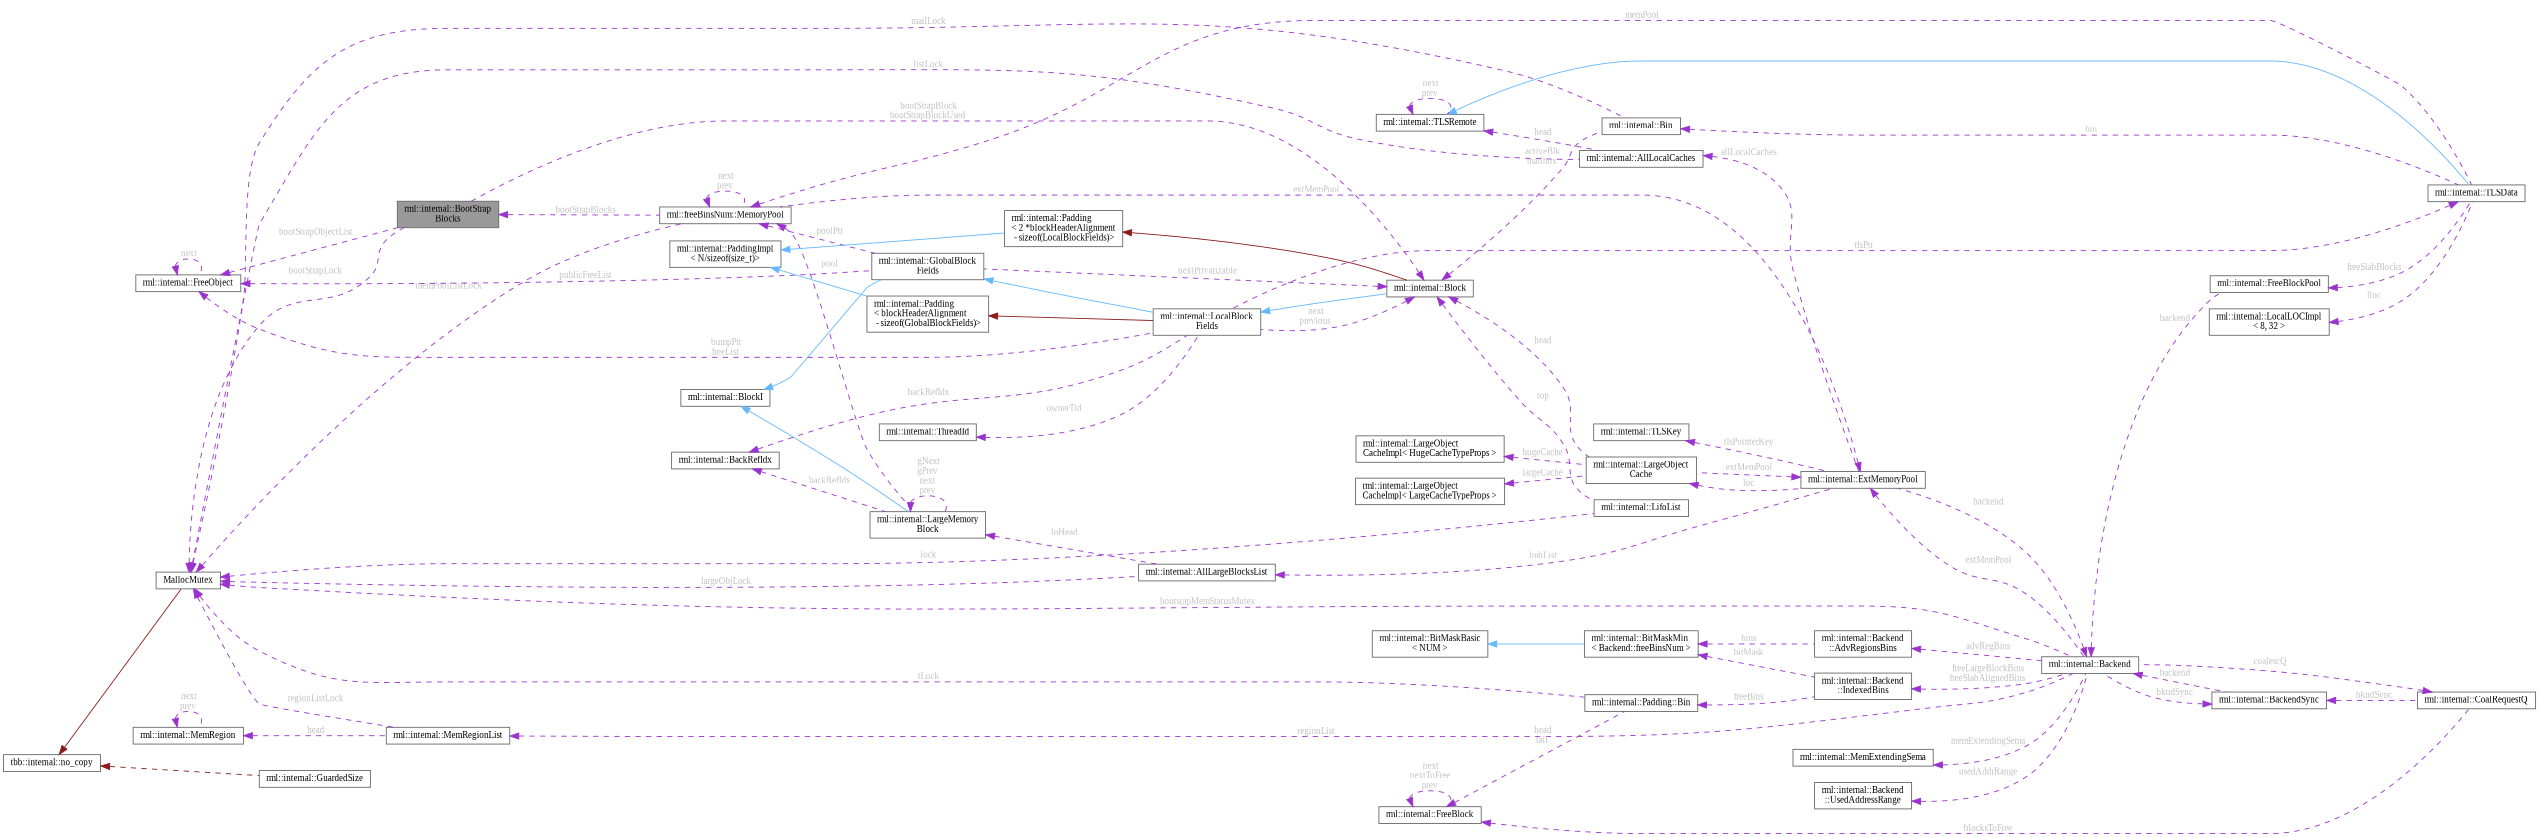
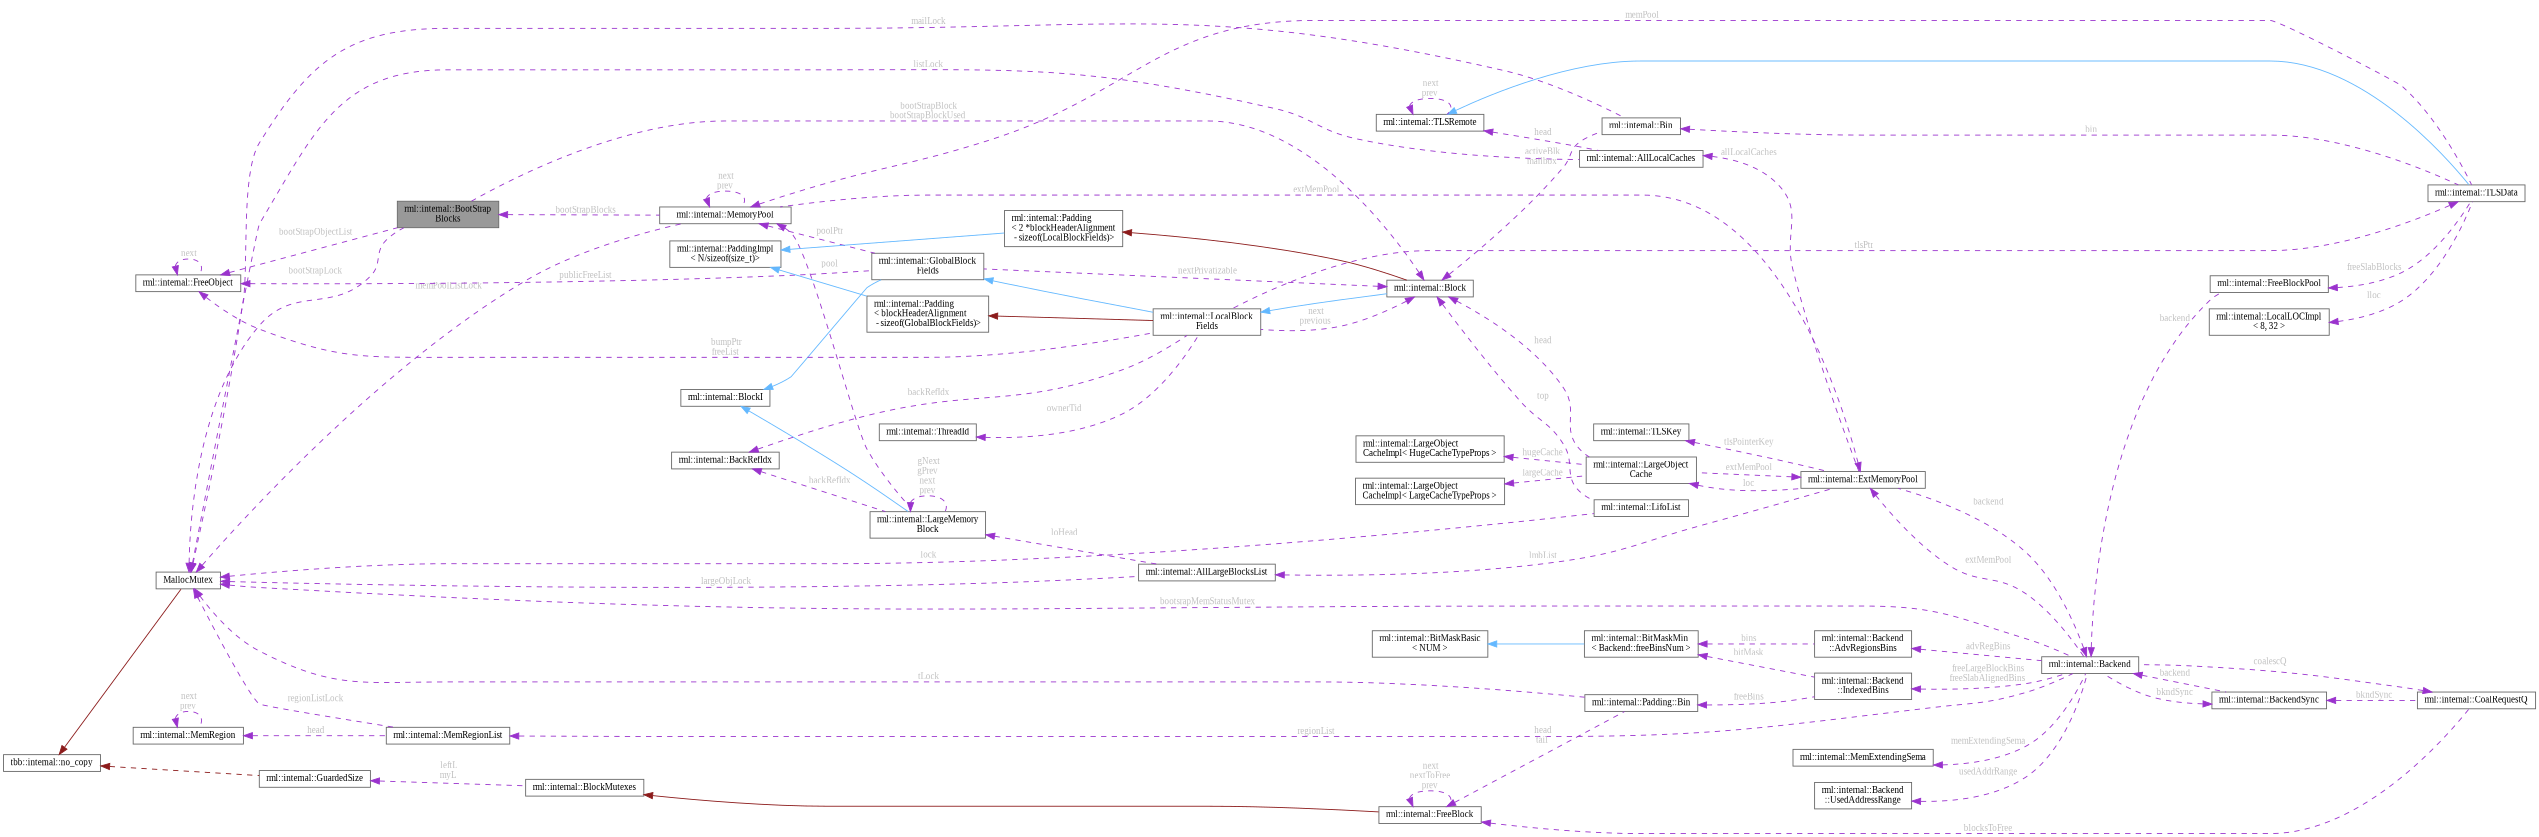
node "rml::freeBinsNum::MemoryPool": label "rml::freeBinsNum::MemoryPool" -> "rml::internal::MemoryPool"
node "rml::internal::BlockMutexes": added
